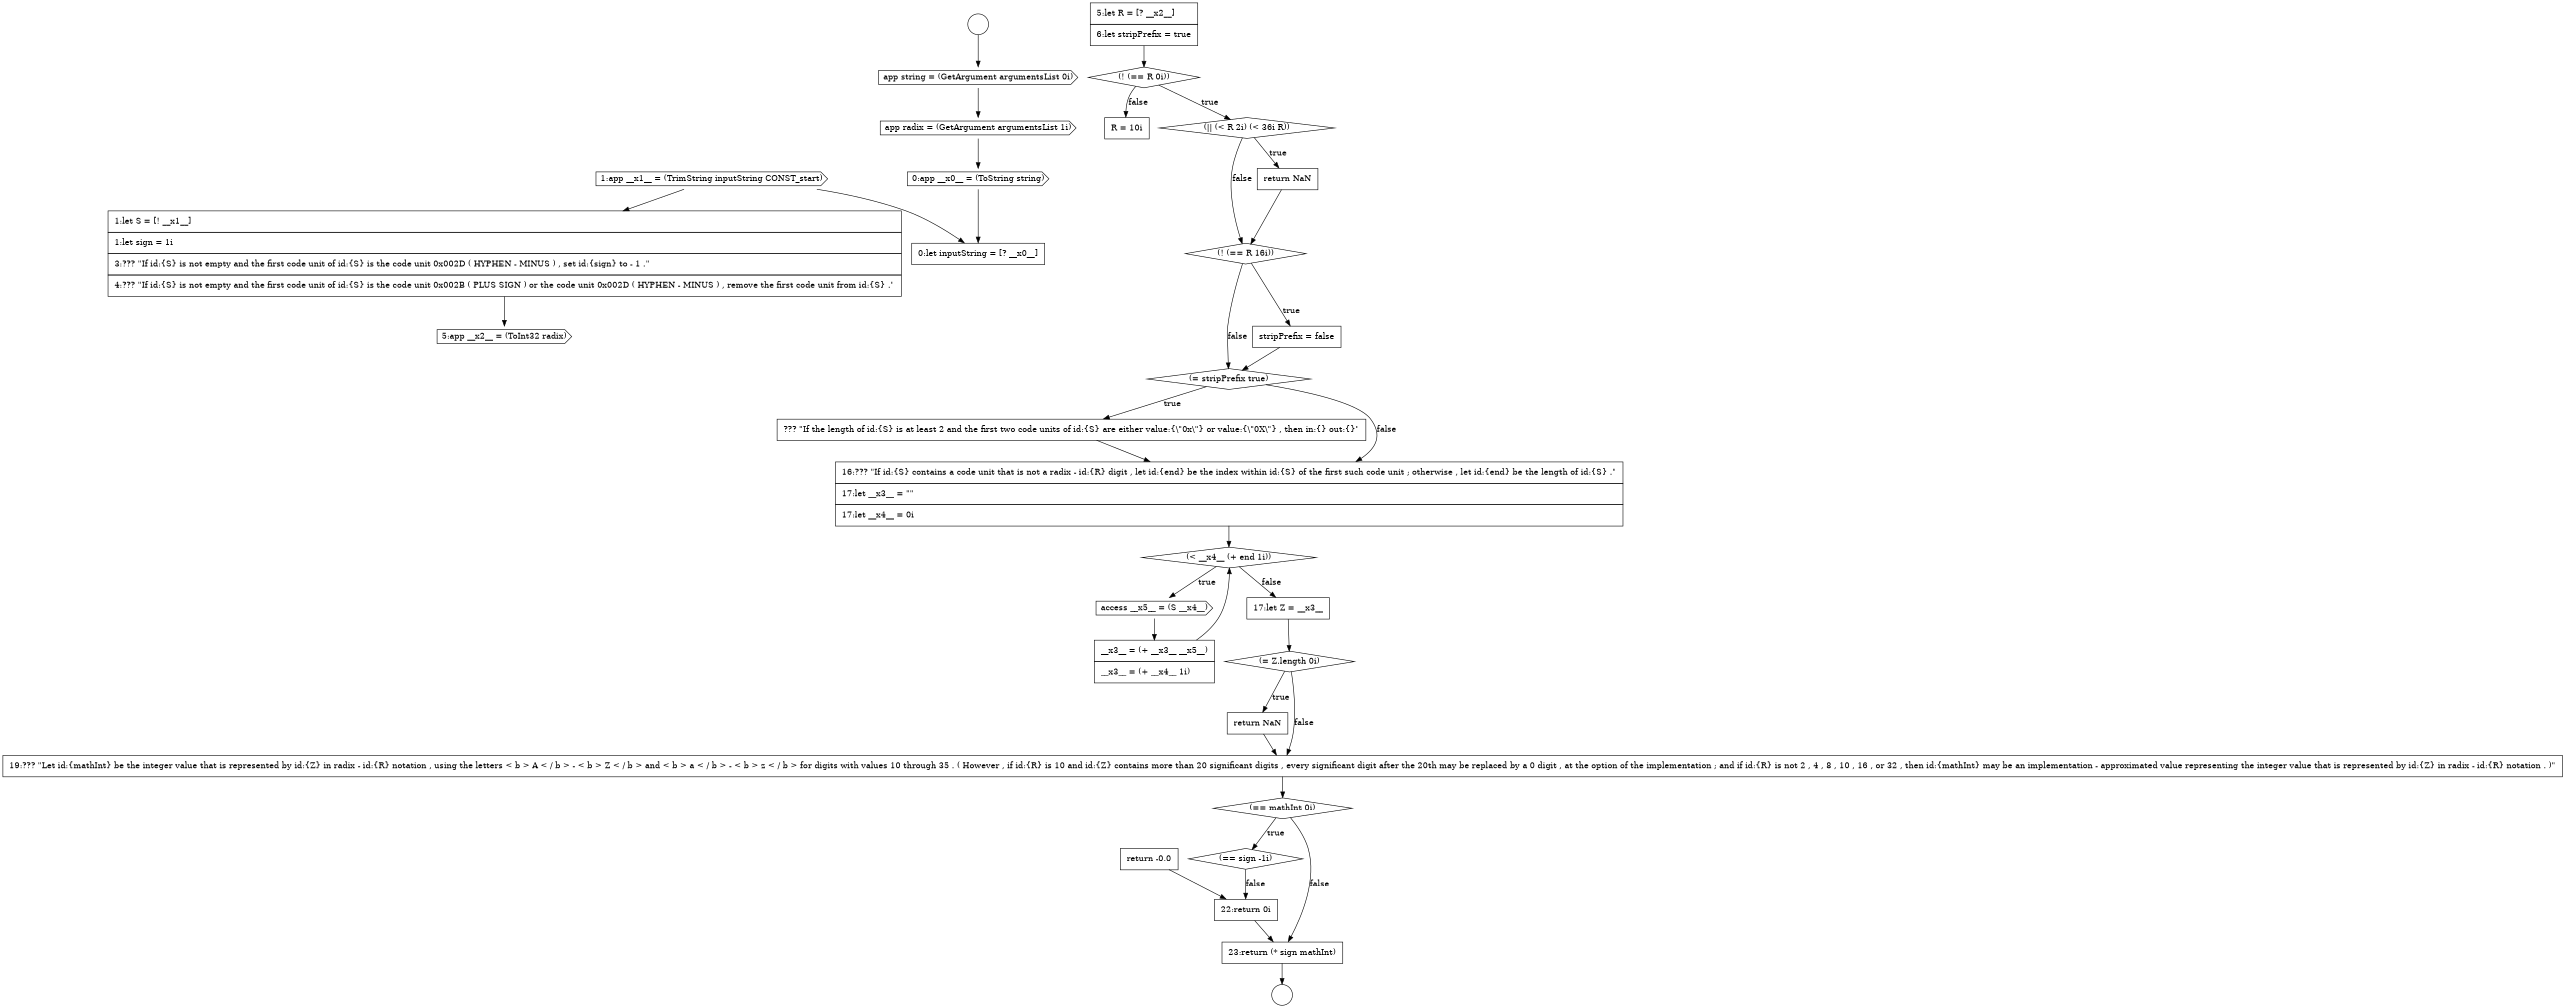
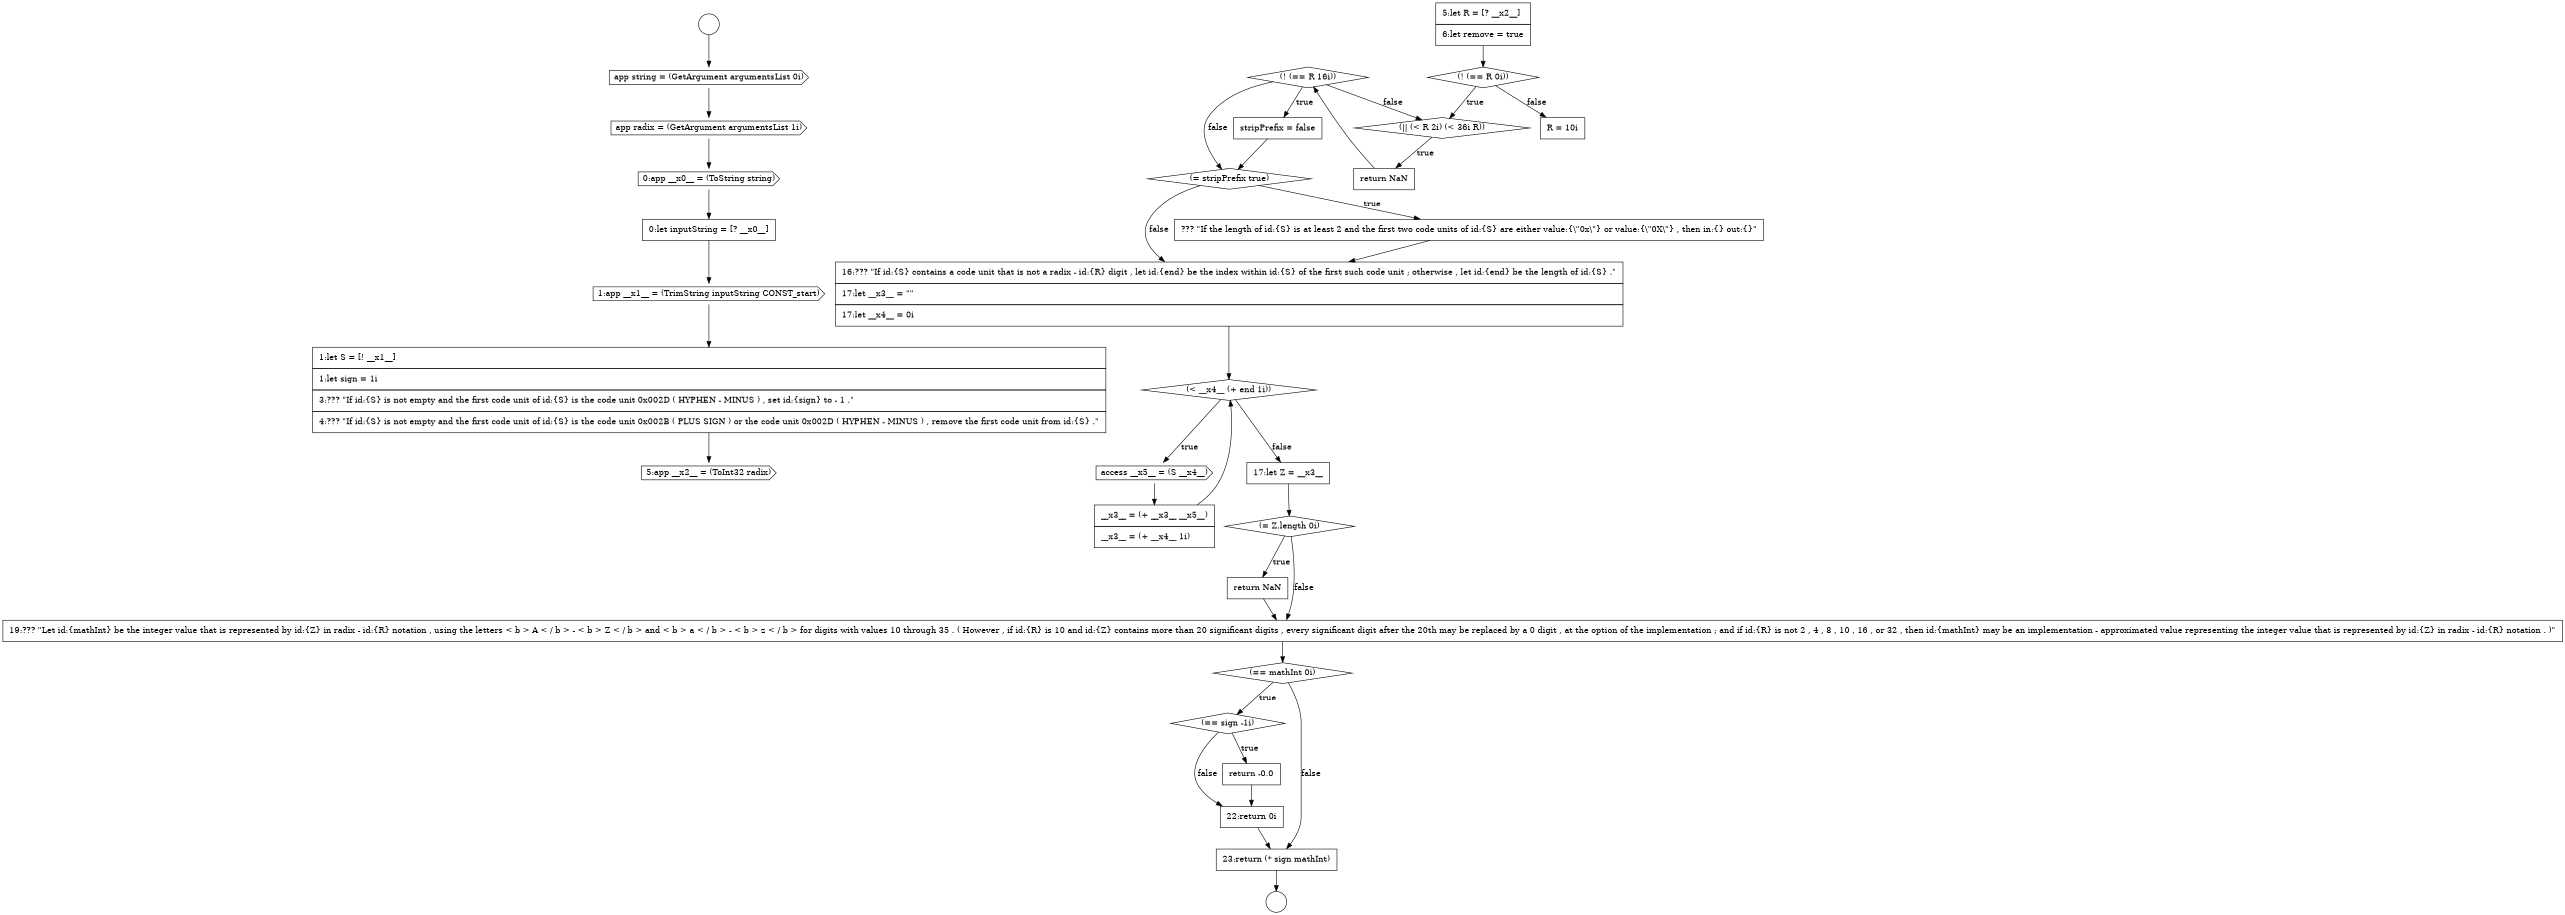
node "5:let R = [? __x2__]": text "6:let stripPrefix = true" -> "6:let remove = true"
edge "(|| (< R 2i) (< 36i R))" -> "(! (== R 16i))": reversed
edge "1:app __x1__ = (TrimString inputString CONST_start)" -> "0:let inputString = [? __x0__]": reversed
edge "(== sign -1i)" -> "return -0.0": added, label "true"
